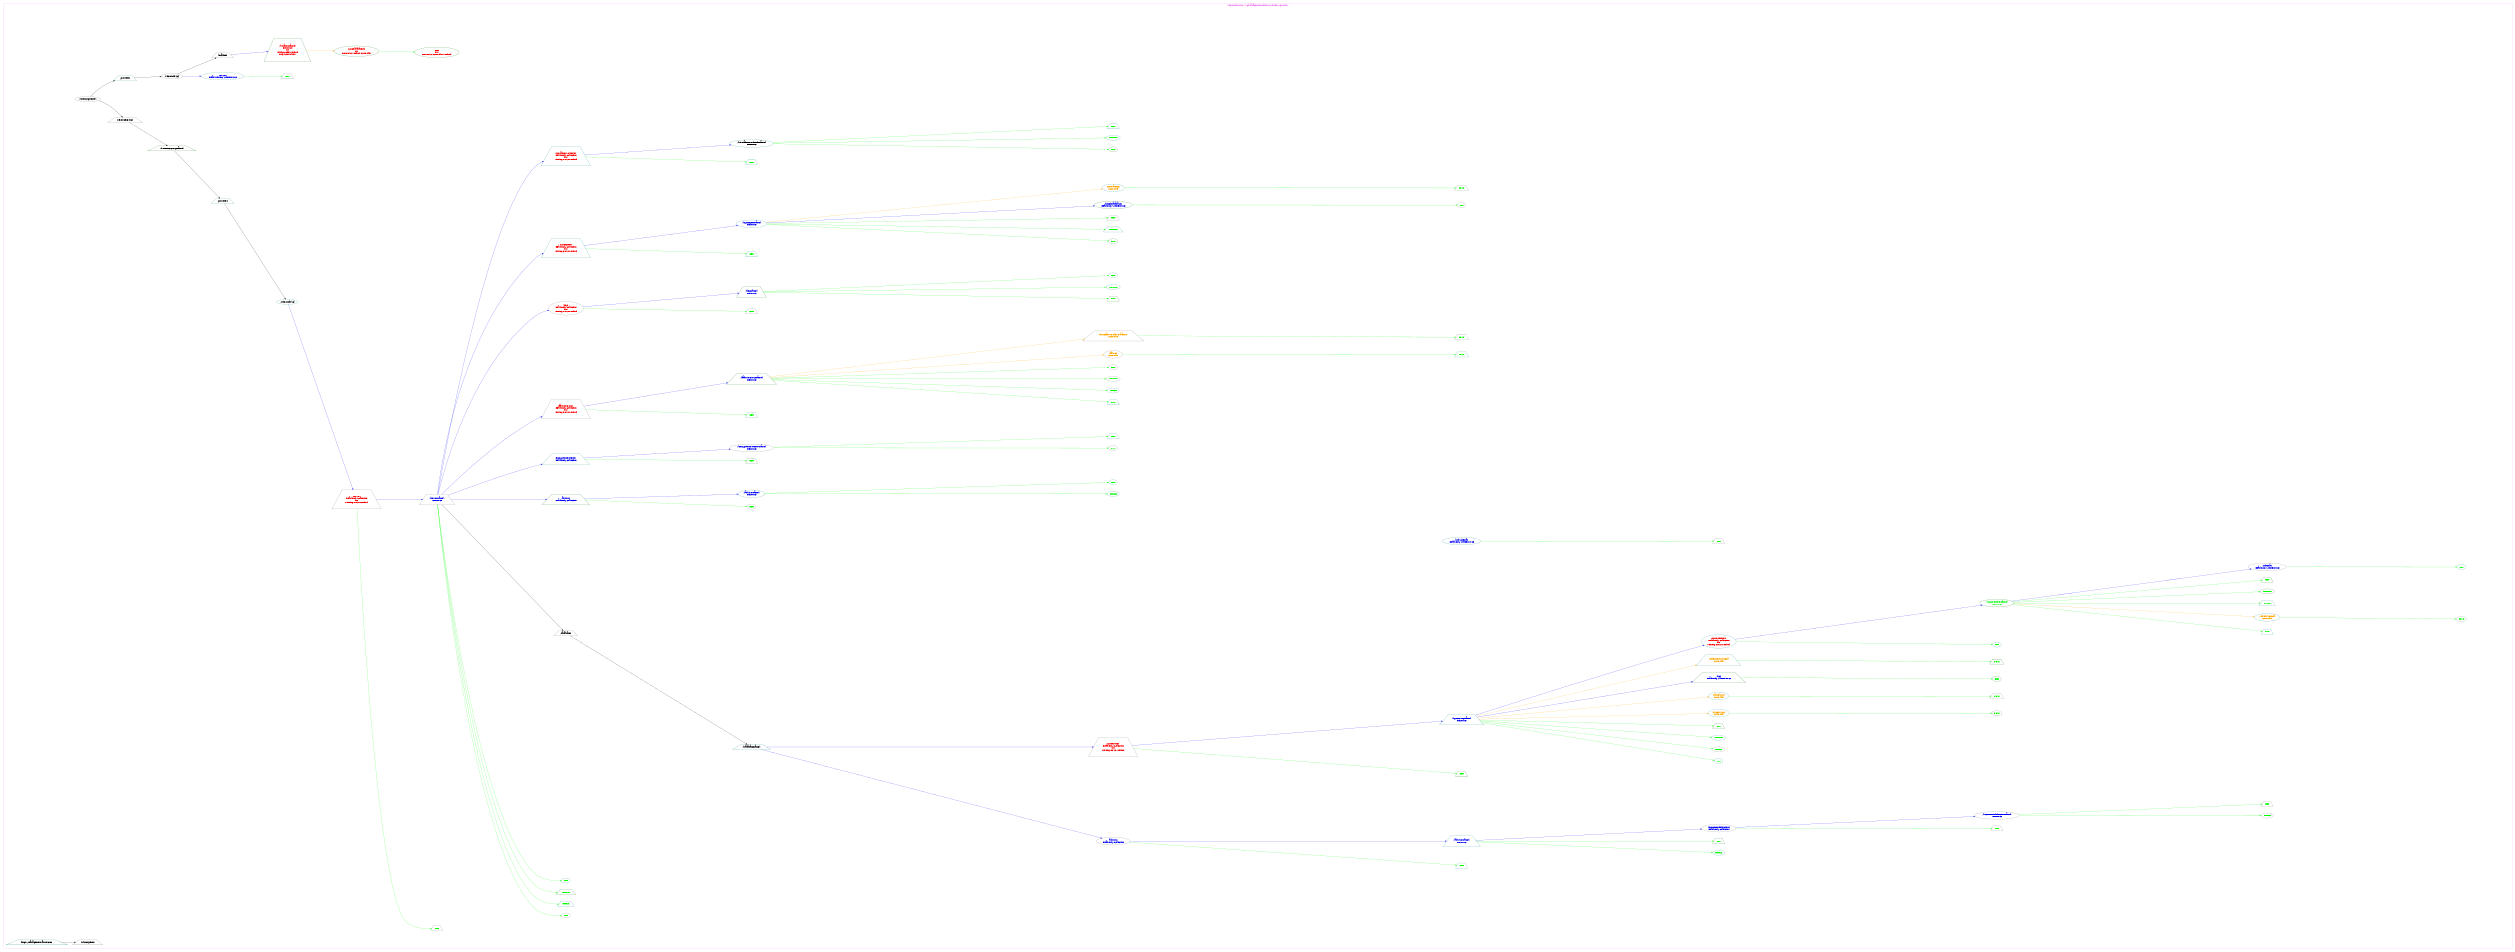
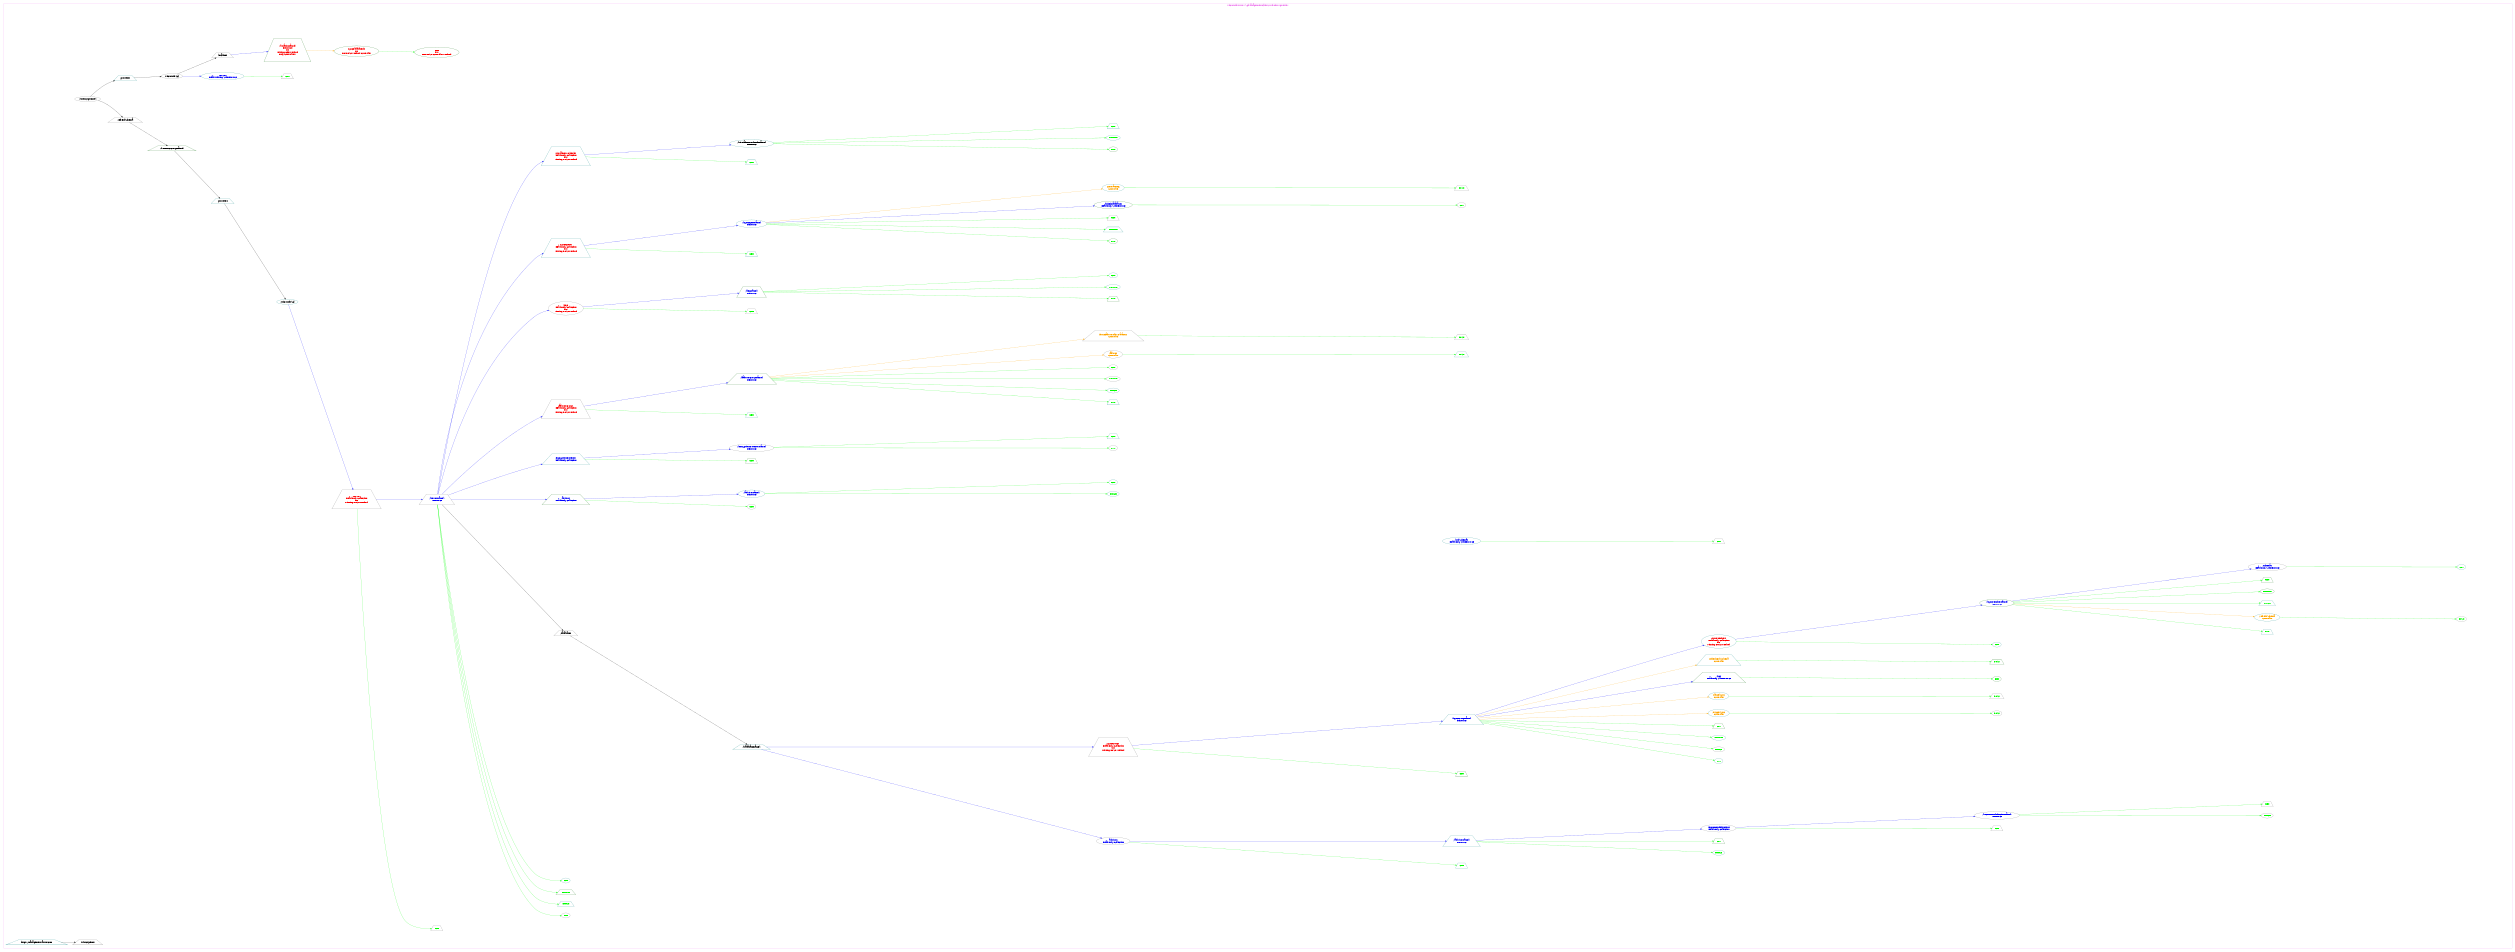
node "/resourceGroups": label "/resourceGroups" -> "/refreshSchema"
node "/{syncMemberName} Resource": fontcolor green -> blue
